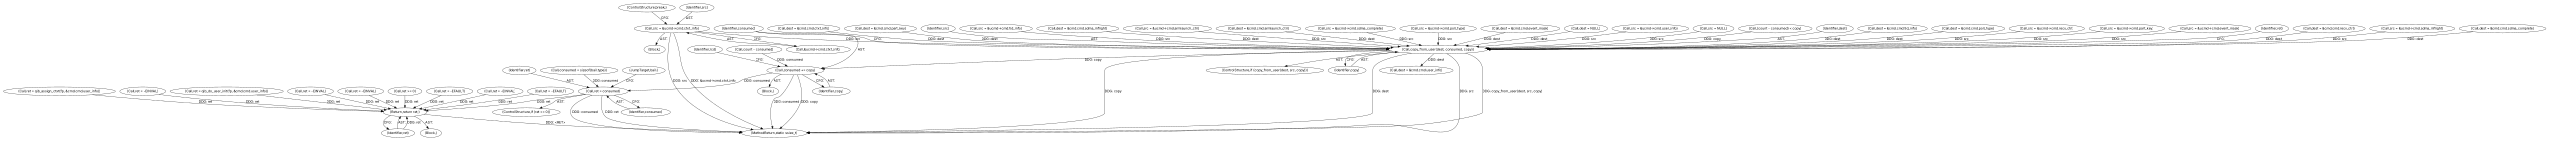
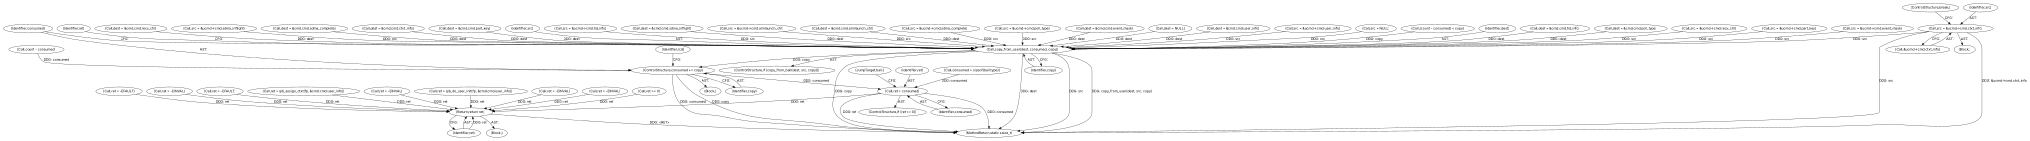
edge "(Call,copy_from_user(dest, consumed, copy))" -> "(Call,dest = &cmd.cmd.user_info)": reversed
node "(Call,consumed += copy)": label "(Call,consumed += copy)" -> "(ControlStructure,consumed += copy)"
node "(ControlStructure,if (copy_from_user(dest, src, copy)))": label "(ControlStructure,if (copy_from_user(dest, src, copy)))" -> "(ControlStructure,if (copy_from_bail(dest, src, copy)))"
